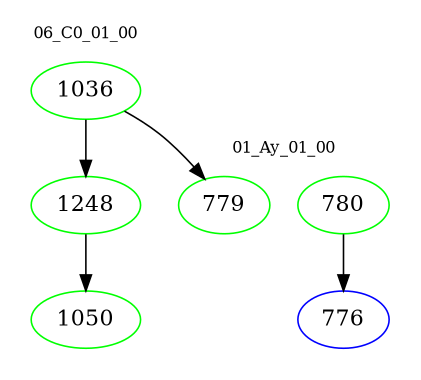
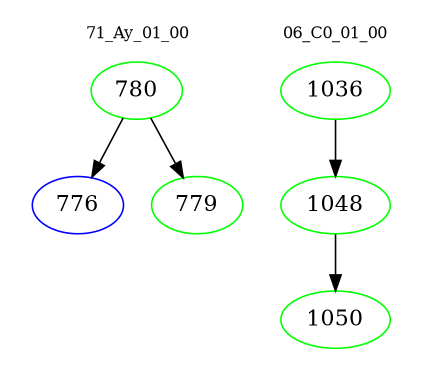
edge "1036" -> "779": now "780" -> "779"
cluster "01_Ay_01_00": label "01_Ay_01_00" -> "71_Ay_01_00"
node "1248": label "1248" -> "1048"
